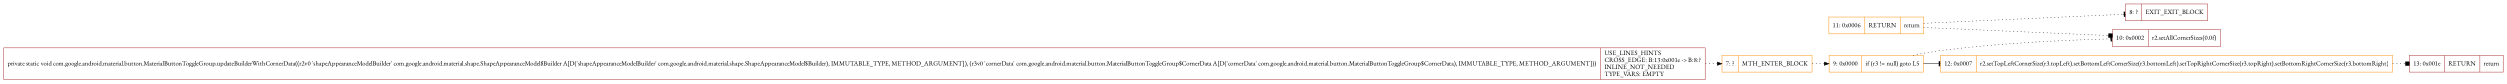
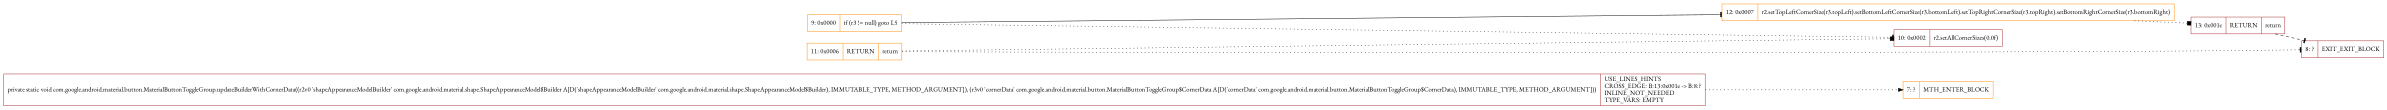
edge "13: 0x001e" -> "8: ?": added
edge "7: ?" -> "9: 0x0000": removed
